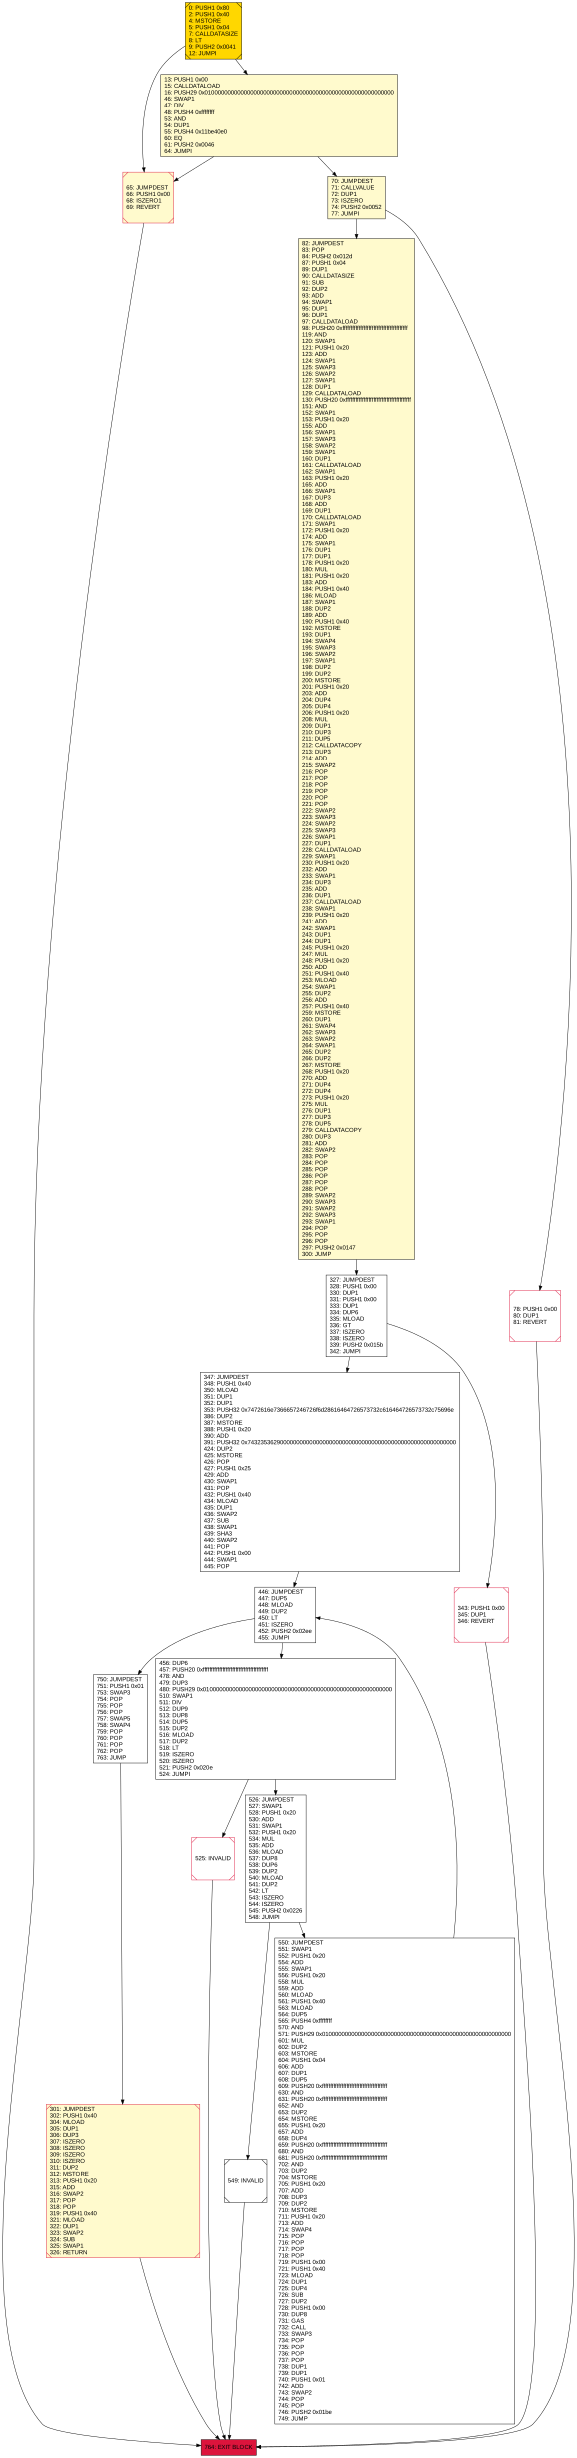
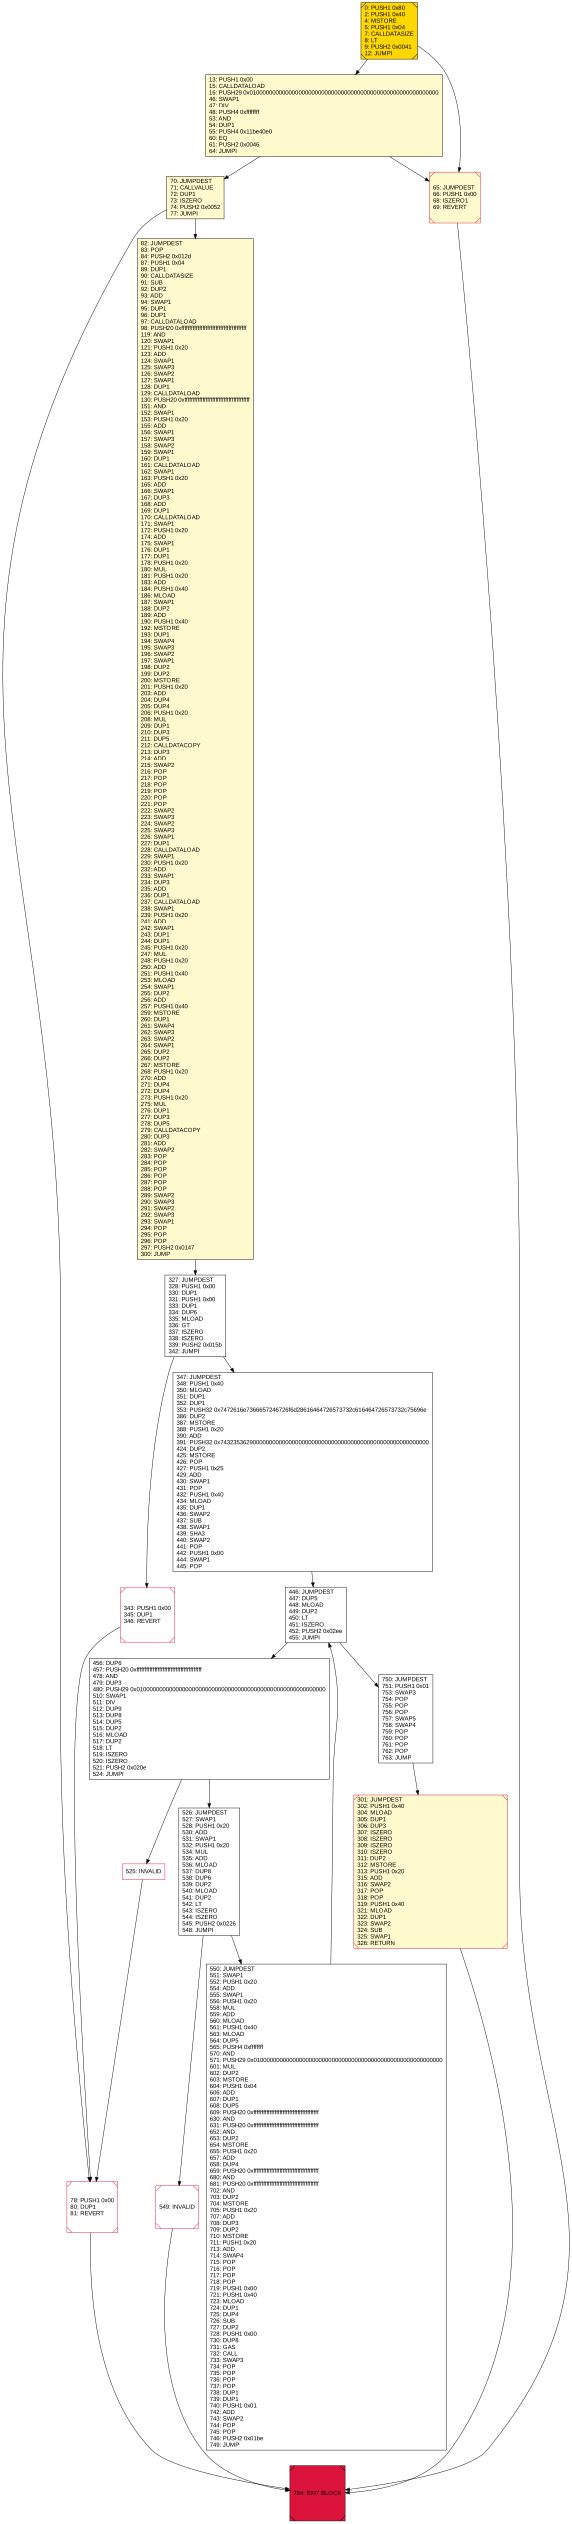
node "525: INVALID": shape Msquare -> box
edge "525: INVALID" -> "764: EXIT BLOCK": now "525: INVALID" -> "78: PUSH1 0x00 80: DUP1 81: REVERT"
edge "343: PUSH1 0x00 345: DUP1 346: REVERT" -> "764: EXIT BLOCK": now "343: PUSH1 0x00 345: DUP1 346: REVERT" -> "78: PUSH1 0x00 80: DUP1 81: REVERT"
node "549: INVALID": color black -> crimson
node "764: EXIT BLOCK": shape box -> Msquare
